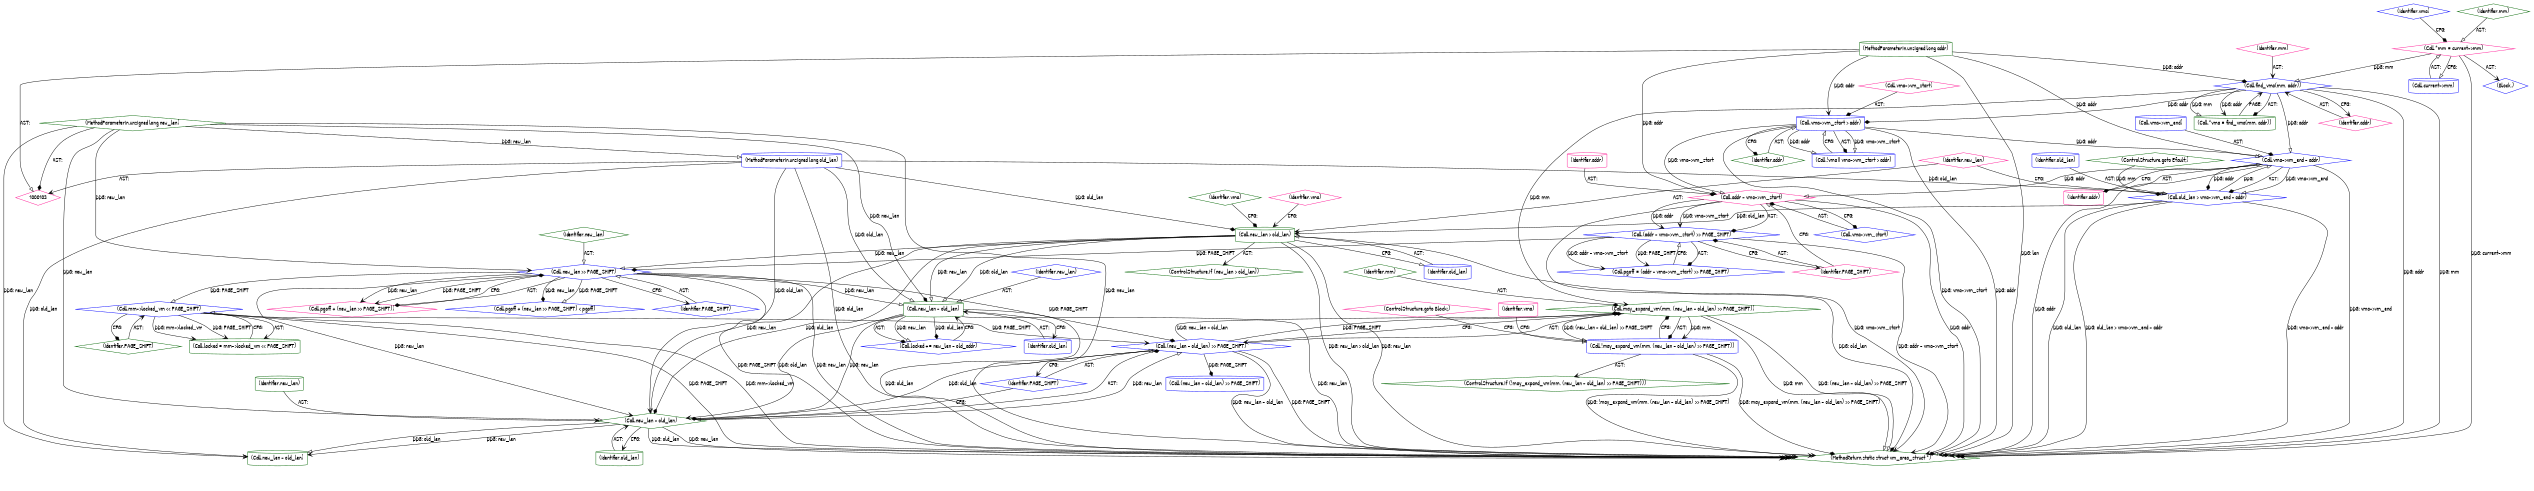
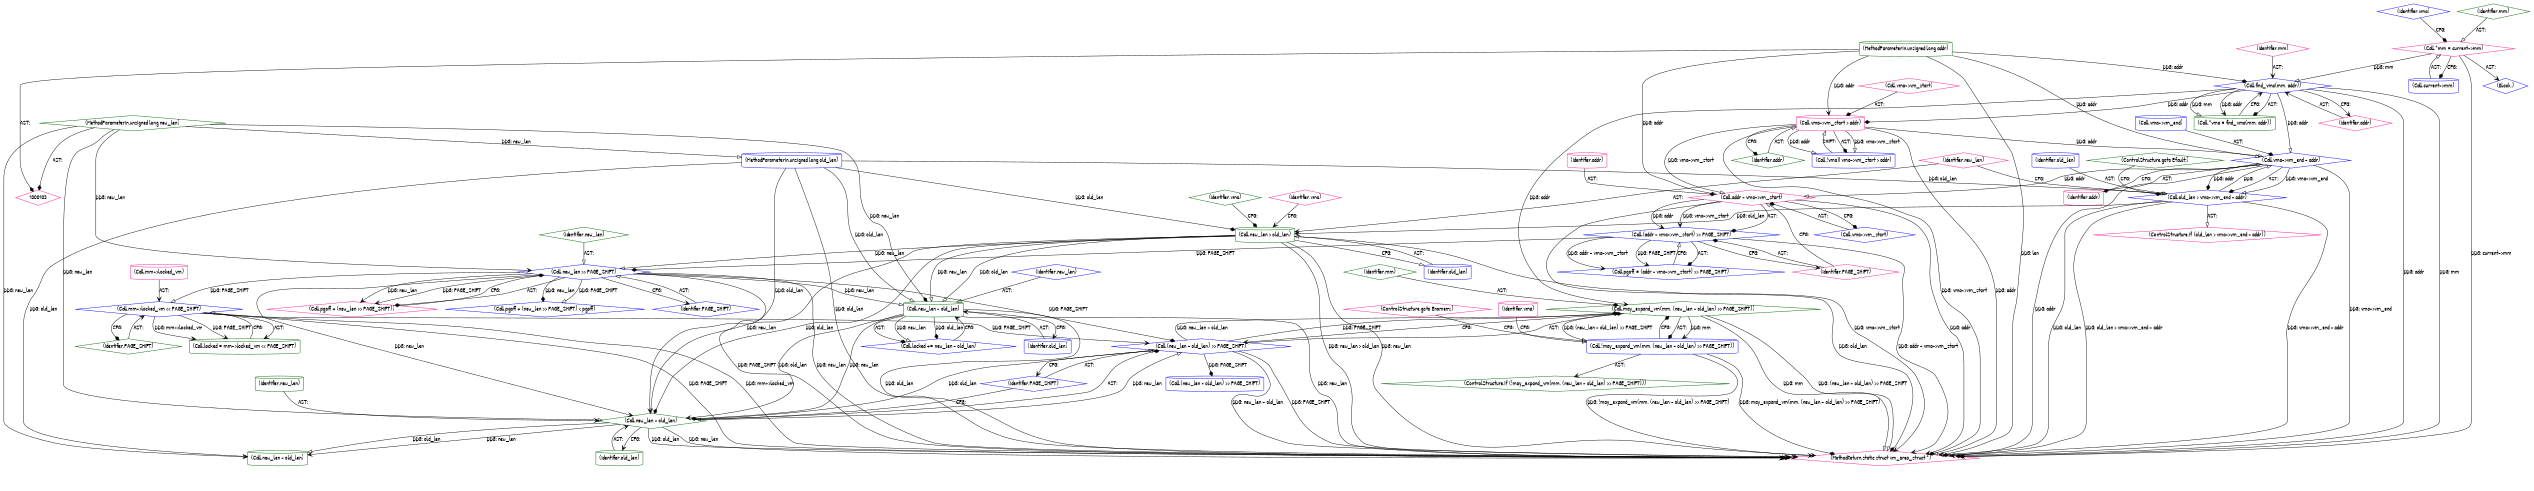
edge "(MethodParameterIn,unsigned long addr)" -> "1000103": arrowhead onormal -> diamond
edge "(Call,*mm = current->mm)" -> "(Call,current->mm)": arrowhead onormal -> diamond
edge "(MethodParameterIn,unsigned long addr)" -> "(Call,addr - vma->vm_start)": arrowhead vee -> onormal
edge "(Call,*vma = find_vma(mm, addr))" -> "(Call,find_vma(mm, addr))": label "PAGE: " -> "CFG: "
node "(Call,vma->vm_start > addr)": color blue -> deeppink
edge "(Call,!vma || vma->vm_start > addr)" -> "(Call,vma->vm_start > addr)": label "CFG: " -> "SHIFT: "
edge "(MethodParameterIn,unsigned long old_len)" -> "1000103": removed, label "AST:"
edge "(ControlStructure,goto Efault;)" -> "(Call,old_len > vma->vm_end - addr)": label "DDG: mm" -> "CFG: "
edge "(Call,find_vma(mm, addr))" -> "(Call,may_expand_vm(mm, (new_len - old_len) >> PAGE_SHIFT))": label "DDG: mm" -> "DDG: addr"
node "(ControlStructure,if (old_len > vma->vm_end - addr))": added
node "(Call,mm->locked_vm)": added
node "(ControlStructure,if (new_len > old_len))": removed
edge "(MethodParameterIn,unsigned long new_len)" -> "(MethodReturn,static struct vm_area_struct *)": removed, label "DDG: new_len"
node "(ControlStructure,goto Block;)": label "(ControlStructure,goto Block;)" -> "(ControlStructure,goto Enomem;)"
node "(Call,locked += new_len - old_addr)": label "(Call,locked += new_len - old_addr)" -> "(Call,locked += new_len - old_len)"
node "(MethodReturn,static struct vm_area_struct *)": color darkgreen -> deeppink
